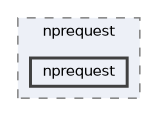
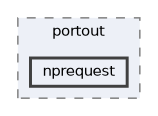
cluster "nprequest": label "nprequest" -> "portout"
